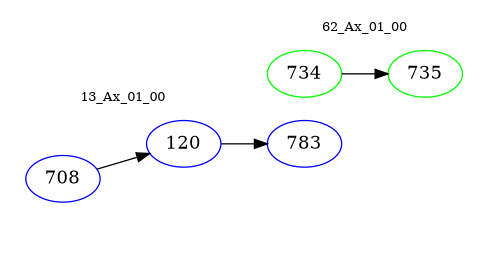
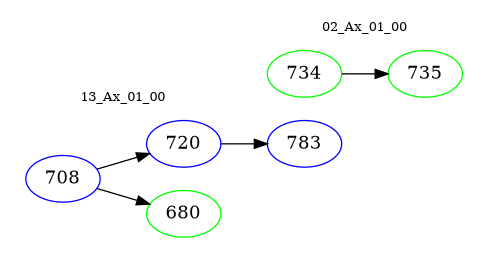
cluster "62_Ax_01_00": label "62_Ax_01_00" -> "02_Ax_01_00"
node "120": label "120" -> "720"
node "680": added
